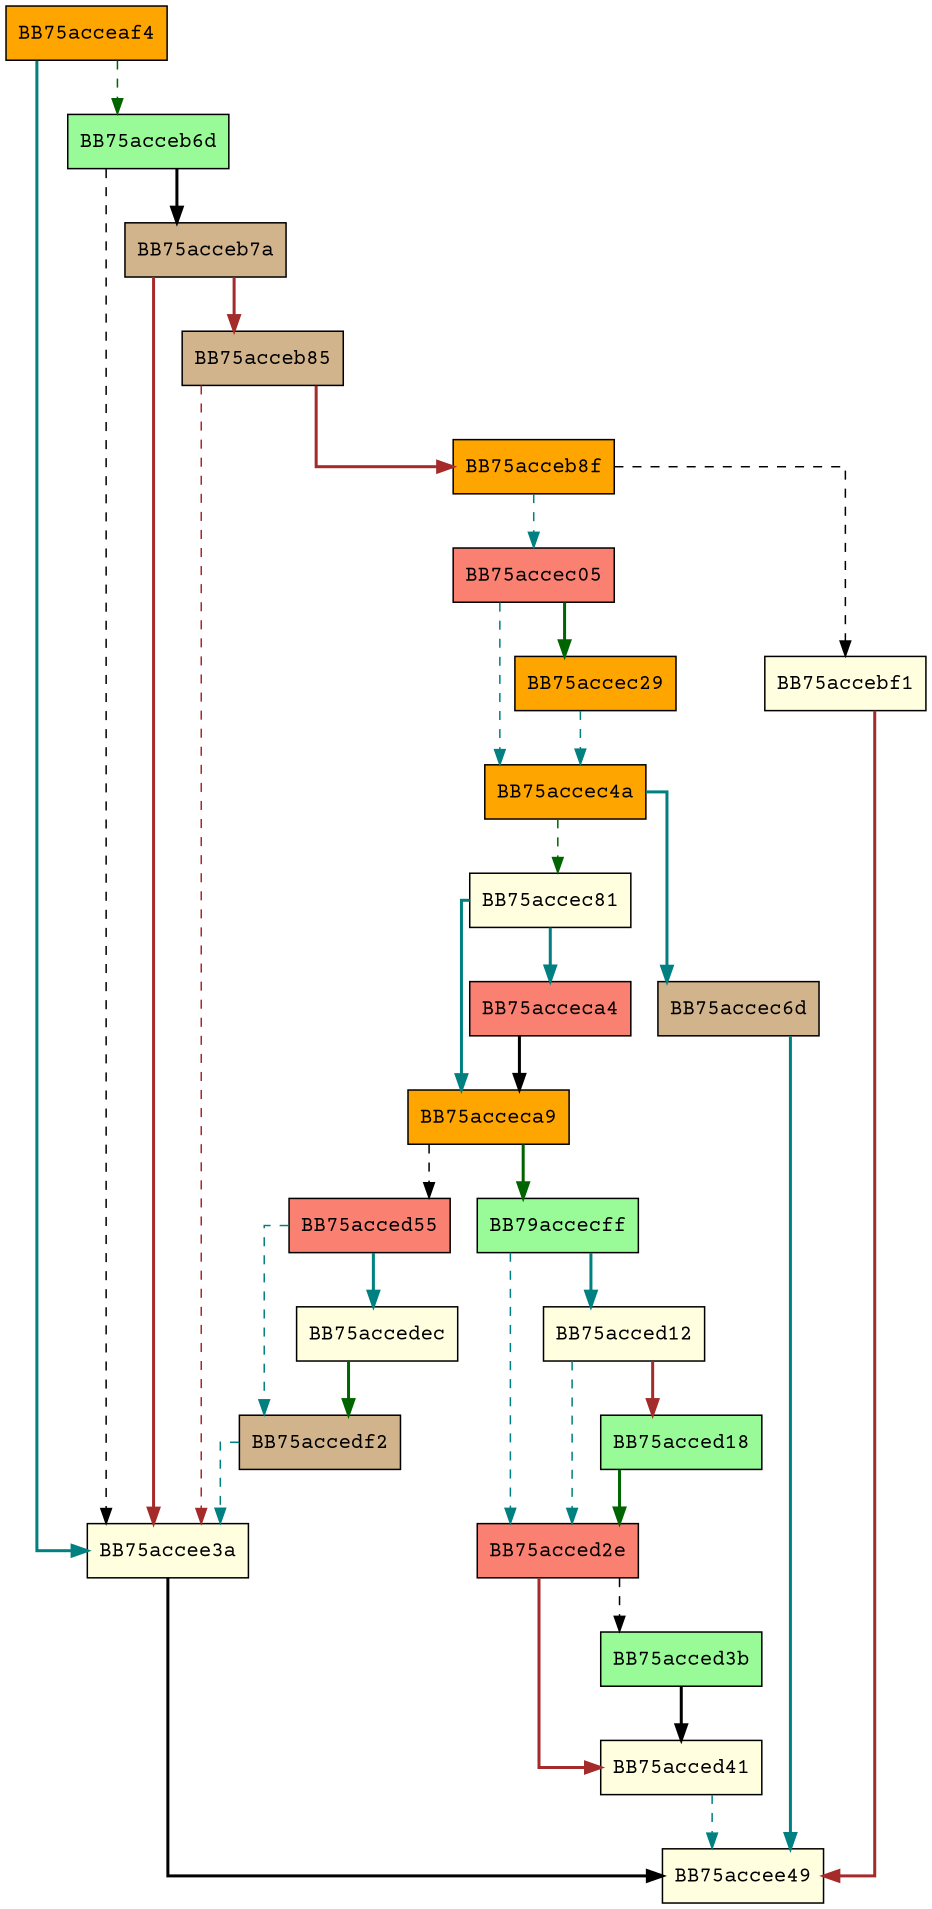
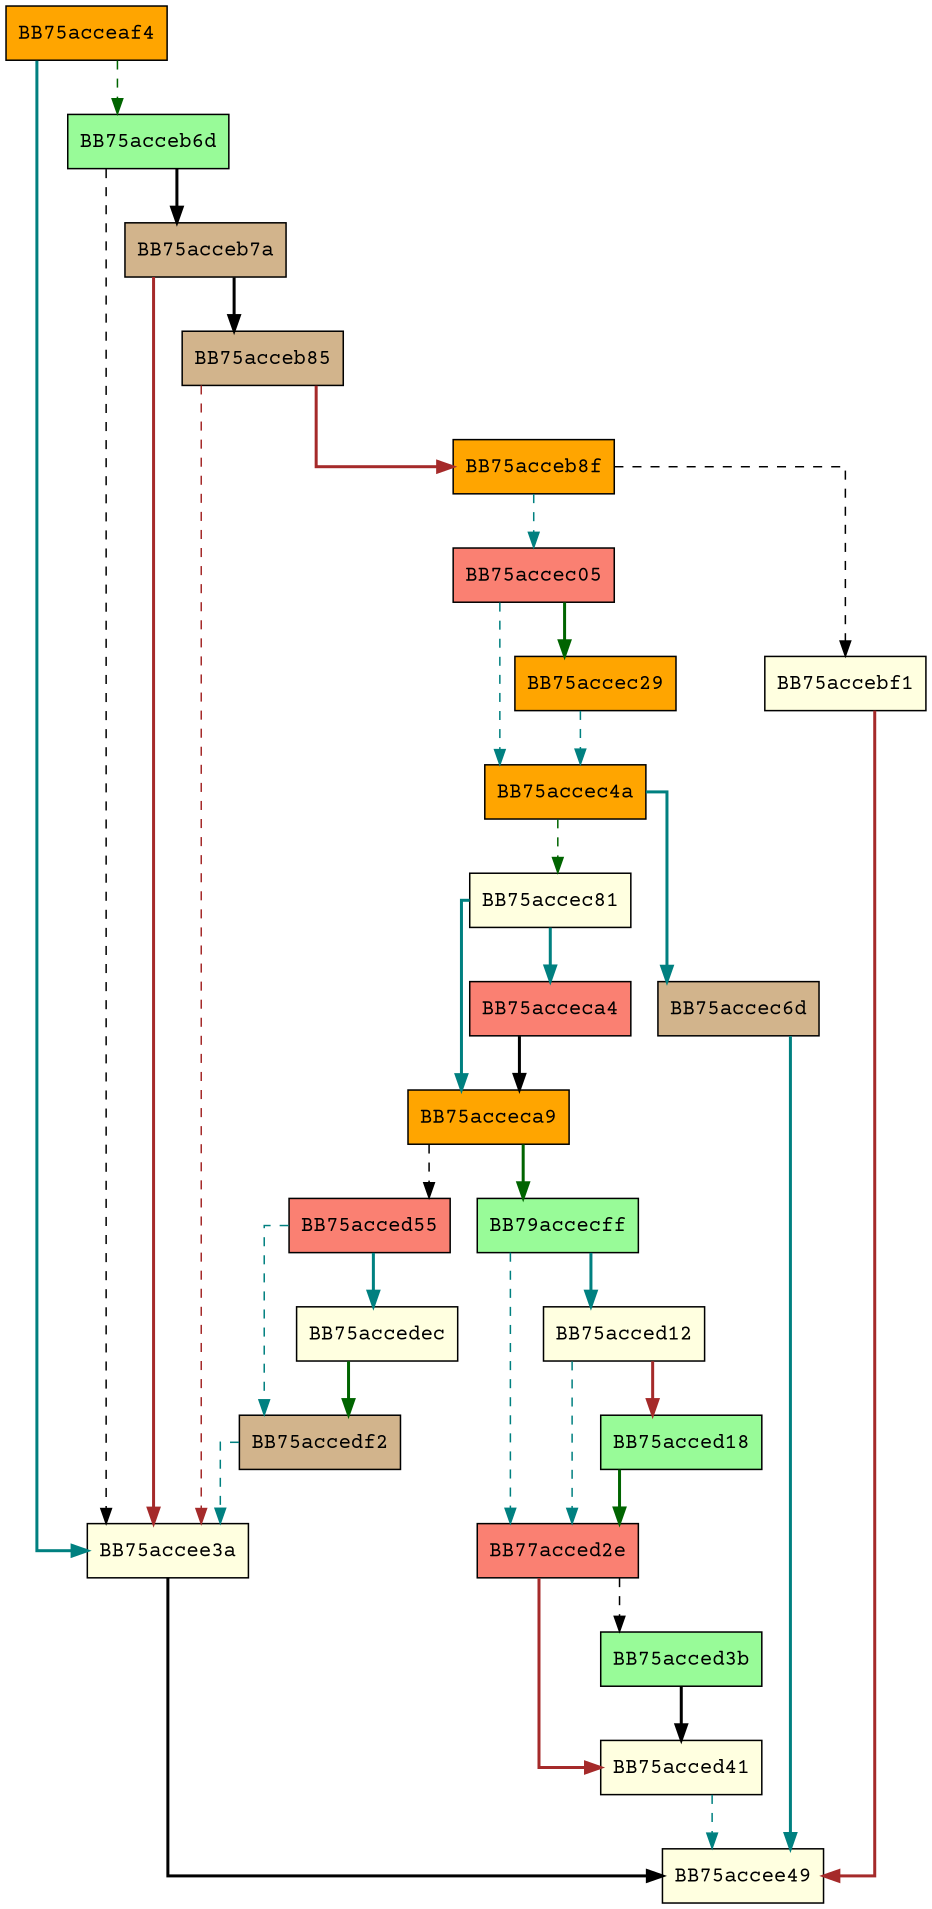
edge "BB75acceb7a" -> "BB75acceb85": color brown -> black
node "BB75acced2e": label "BB75acced2e" -> "BB77acced2e"
